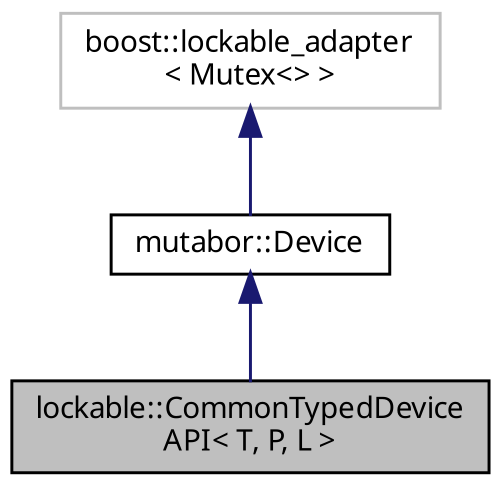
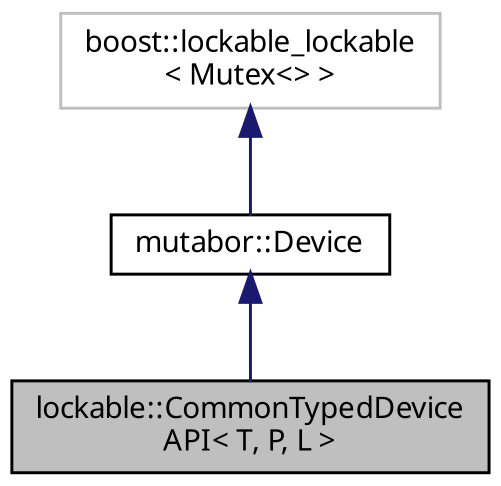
node "boost::lockable_adapter < Mutex<> >": label "boost::lockable_adapter < Mutex<> >" -> "boost::lockable_lockable < Mutex<> >"
